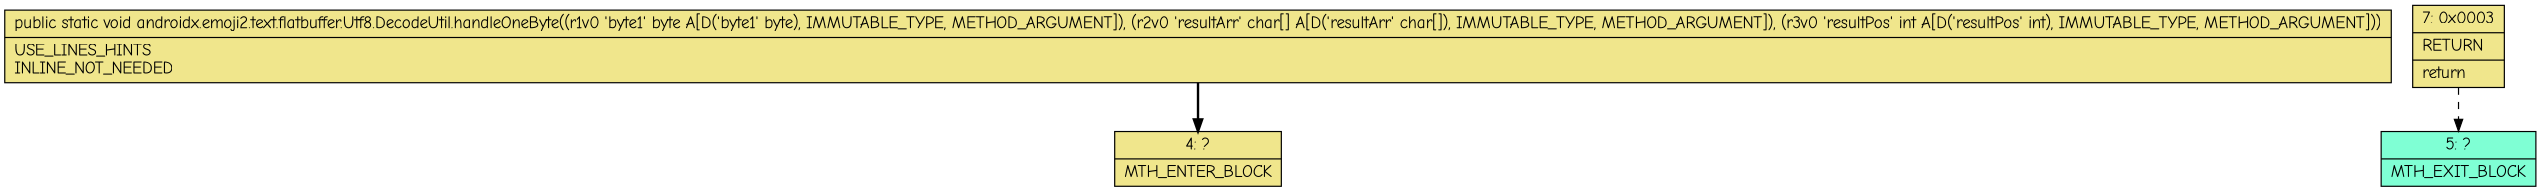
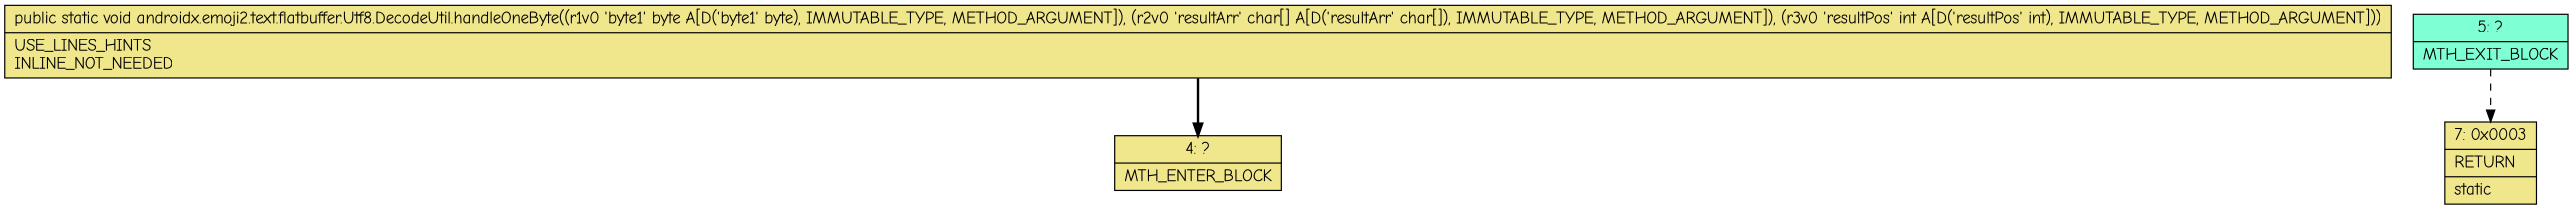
node "7: 0x0003": text "return" -> "static"
edge "7: 0x0003" -> "5: ?": reversed
